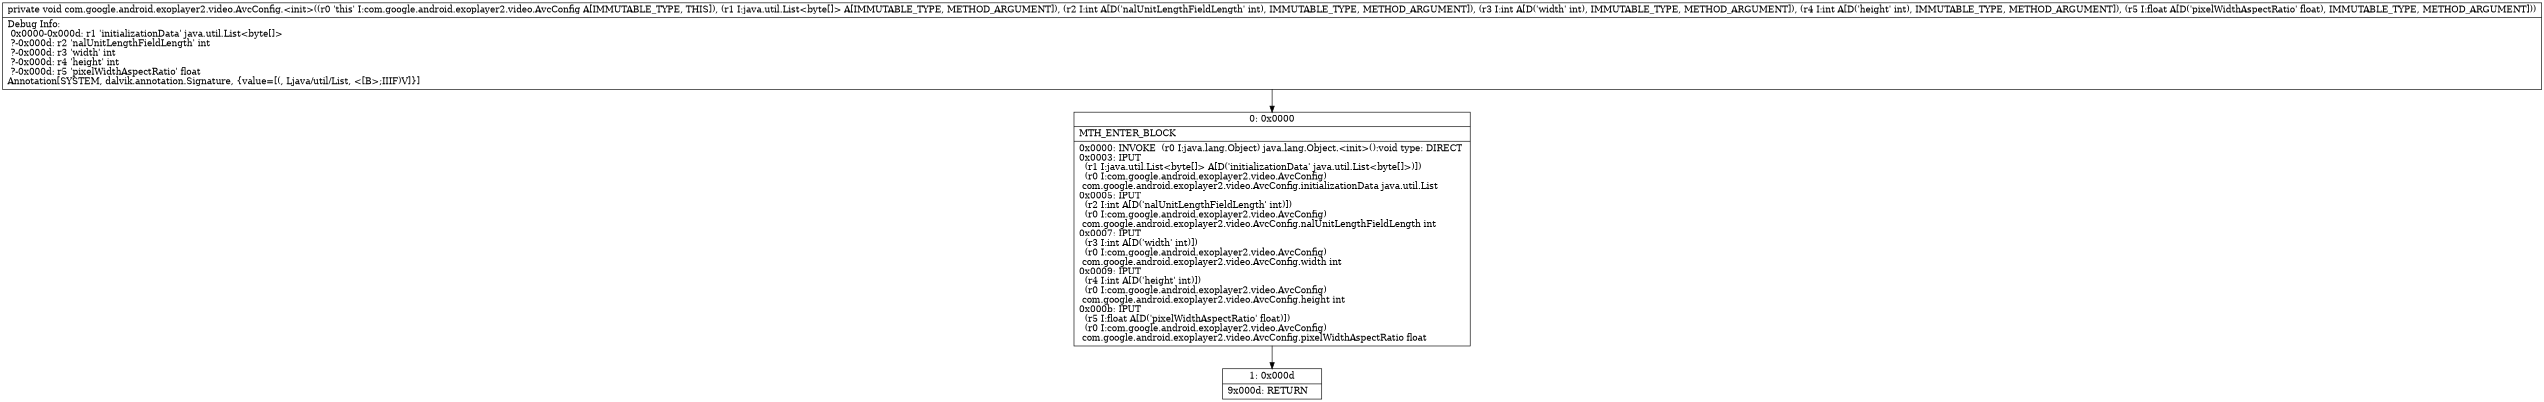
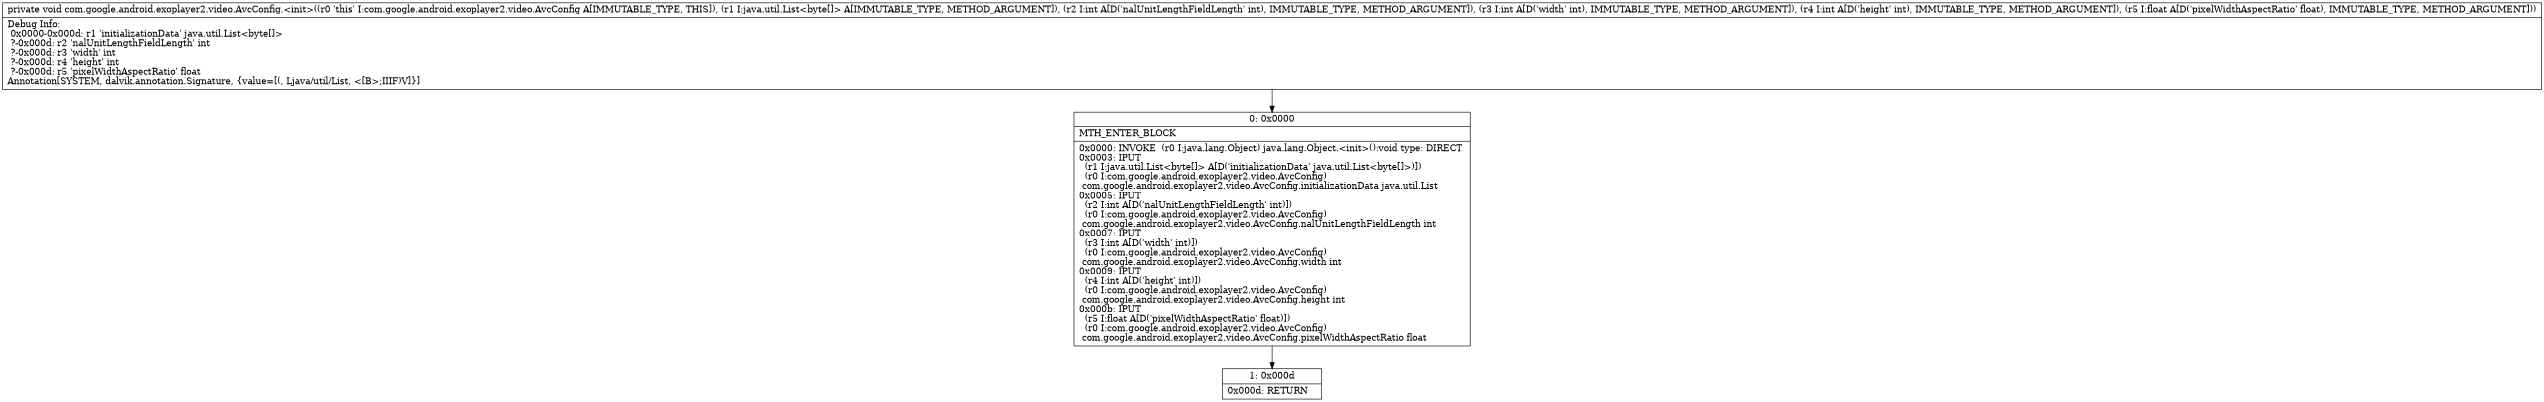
node "1: 0x000d": text "9x000d: RETURN" -> "0x000d: RETURN"
